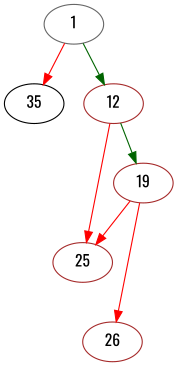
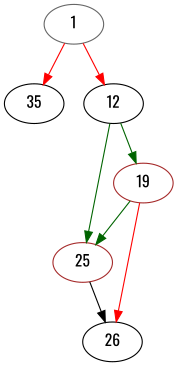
edge "1" -> "12": color darkgreen -> red
node "12": color brown -> black
edge "12" -> "25": color red -> darkgreen
edge "19" -> "25": color red -> darkgreen
edge "25" -> "26": added
node "26": color brown -> black
